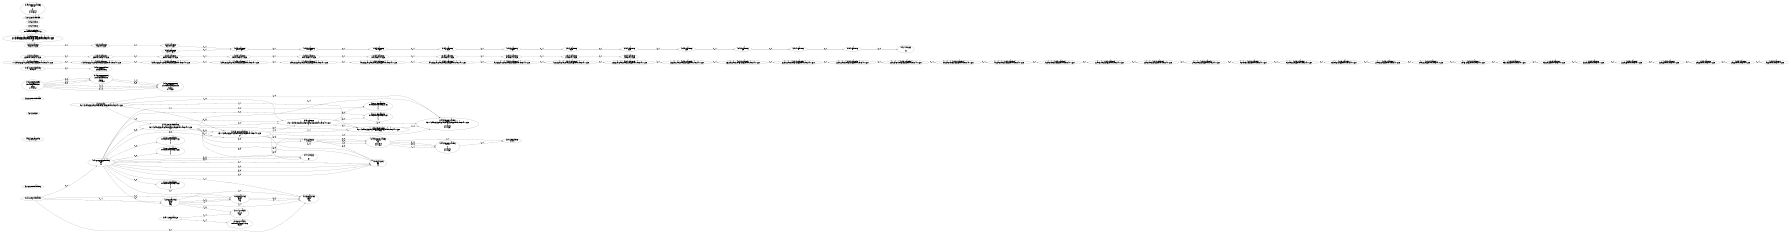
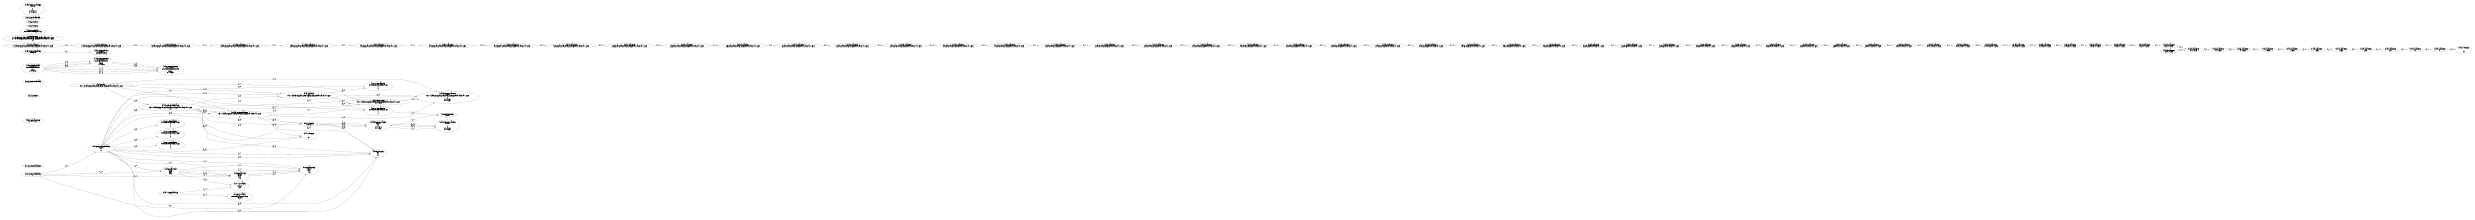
node "4219291.CharNextA b853fed0ab72ae0304917165ce": added
edge "4219291.CharNextA 72ae0304917165ce" -> "4219291.CharNextA 2ae0304917165ce": added, label "(0-->1)"
edge "4219989.RegQueryValueExA 4219191 0 0 2147413070 2147413064" -> "4220023.RegCloseKey 4219191": now "4220071.GetLocaleInfoA retval_GetThreadLocale_32814_32 3 5" -> "4220023.RegCloseKey 4219191"
